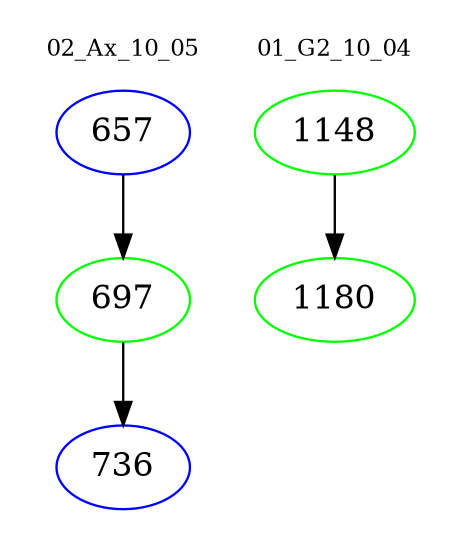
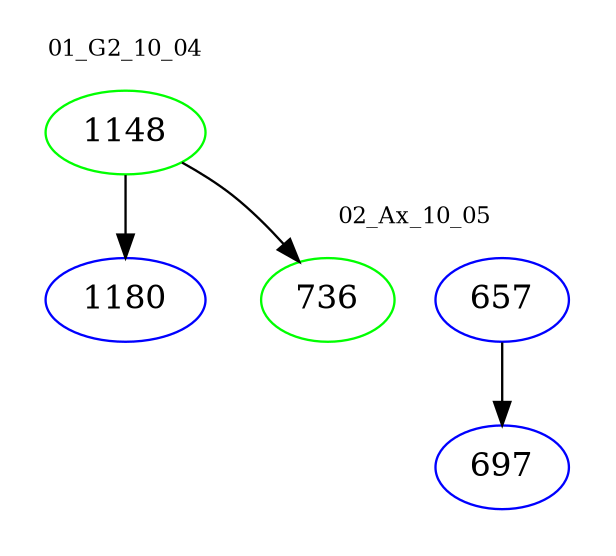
node "697": color green -> blue
node "1180": color green -> blue
edge "697" -> "736": now "1148" -> "736"
node "736": color blue -> green
